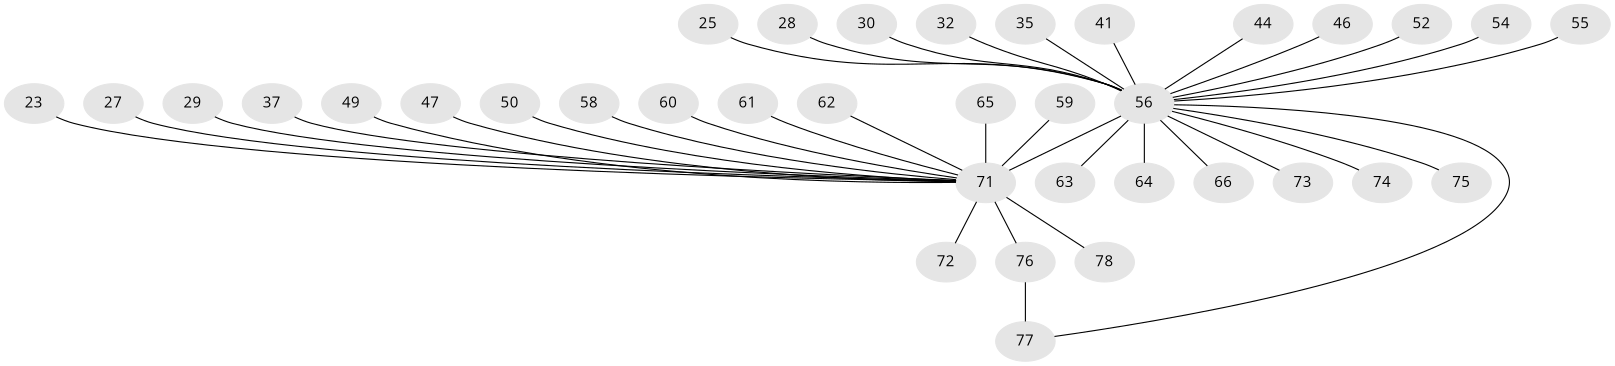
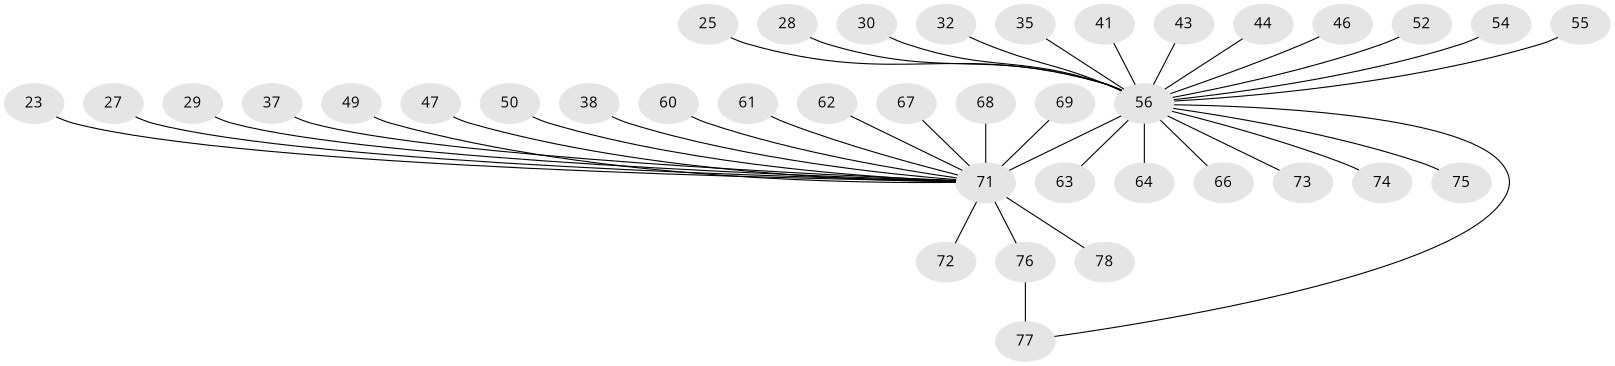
node "43": added
node "58": label "58" -> "38"
node "67": added
node "65": label "65" -> "68"
node "59": label "59" -> "69"
